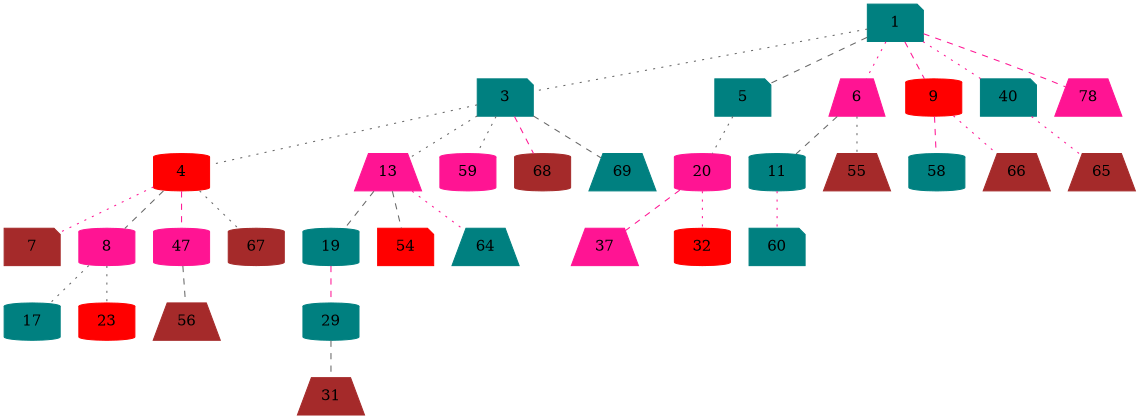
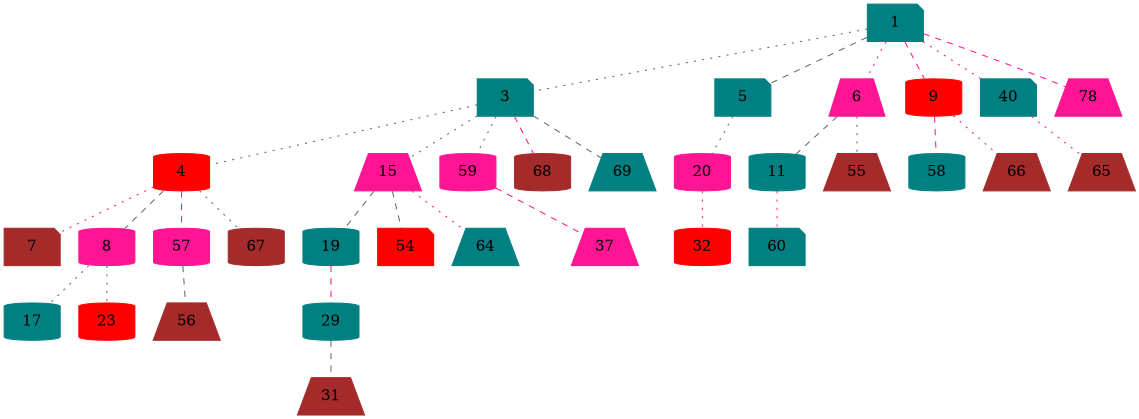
node "13": label "13" -> "15"
edge "20" -- "37": now "59" -- "37"
node "47": label "47" -> "57"
